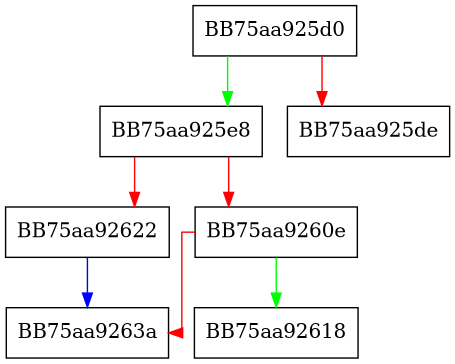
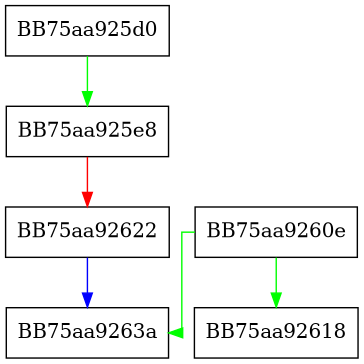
node "BB75aa925de": removed
edge "BB75aa925e8" -> "BB75aa9260e": removed
edge "BB75aa9260e" -> "BB75aa9263a": color red -> green
